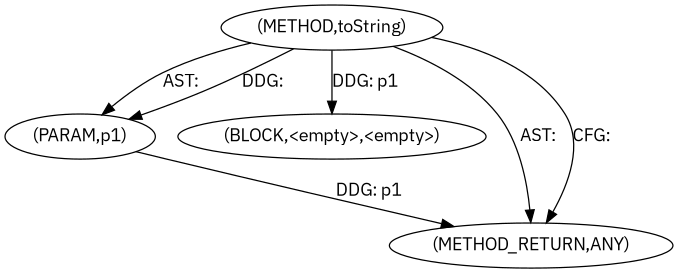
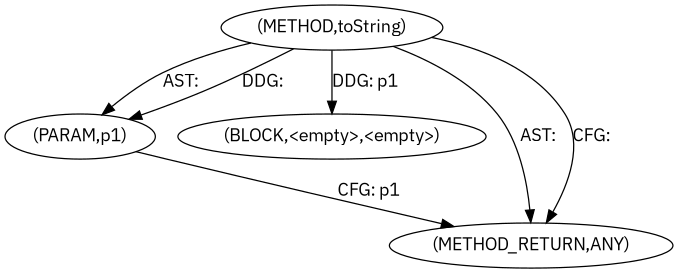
edge "(PARAM,p1)" -> "(METHOD_RETURN,ANY)": label "DDG: p1" -> "CFG: p1"
